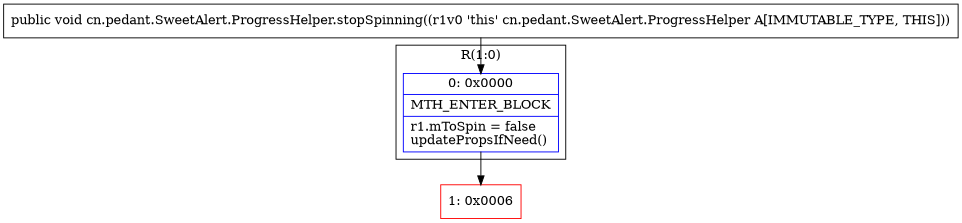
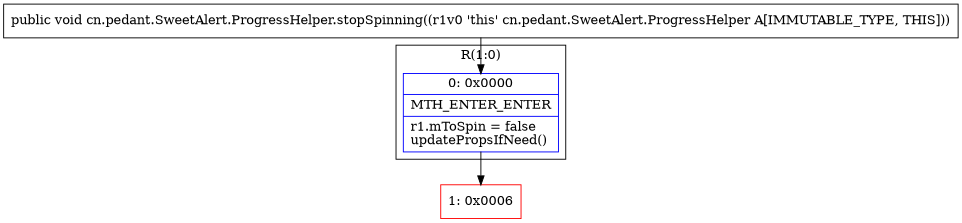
node "0: 0x0000": text "MTH_ENTER_BLOCK" -> "MTH_ENTER_ENTER"
